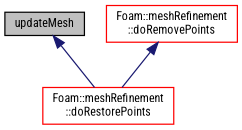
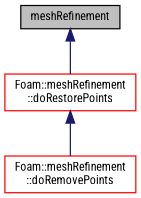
node "updateMesh": label "updateMesh" -> "meshRefinement"
edge "Foam::meshRefinement ::doRestorePoints" -> "Foam::meshRefinement ::doRemovePoints": reversed
